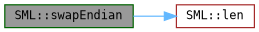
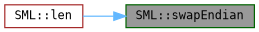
edge "SML::swapEndian" -> "SML::len": reversed
